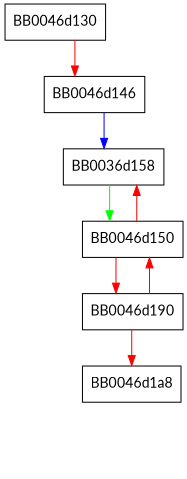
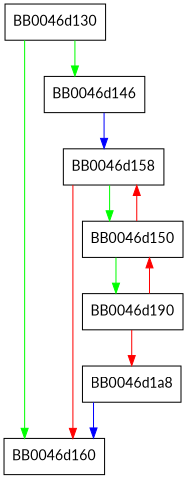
edge "BB0046d130" -> "BB0046d146": color red -> green
node "BB0036d158": label "BB0036d158" -> "BB0046d158"
edge "BB0046d150" -> "BB0046d190": color red -> green
node "BB0046d160": added
